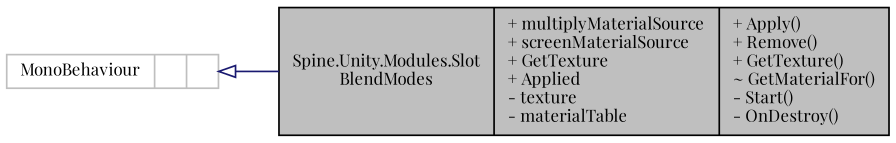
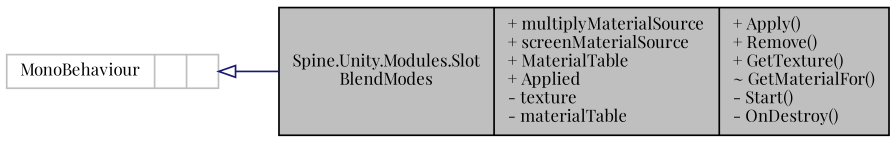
node "Spine.Unity.Modules.Slot": text "+ GetTexture" -> "+ MaterialTable"
